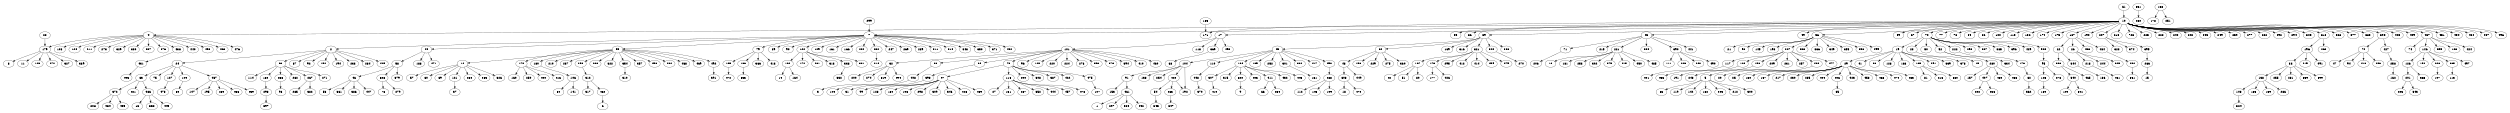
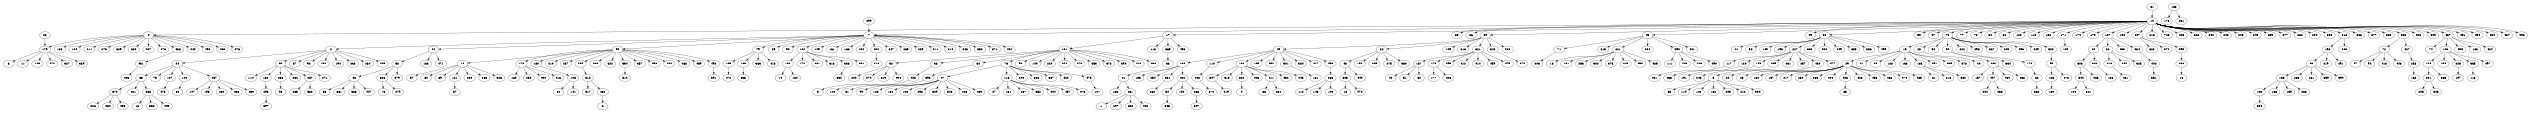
edge "185" -> "171": reversed
node "292": removed
edge "104" -> "192": now "104" -> "331"
